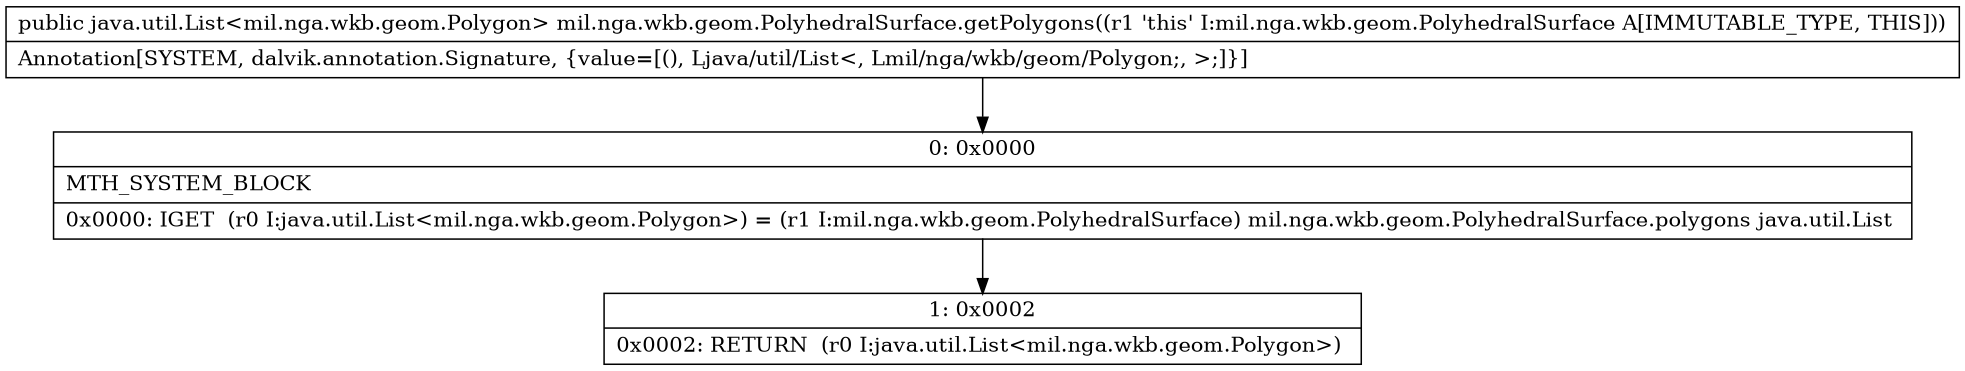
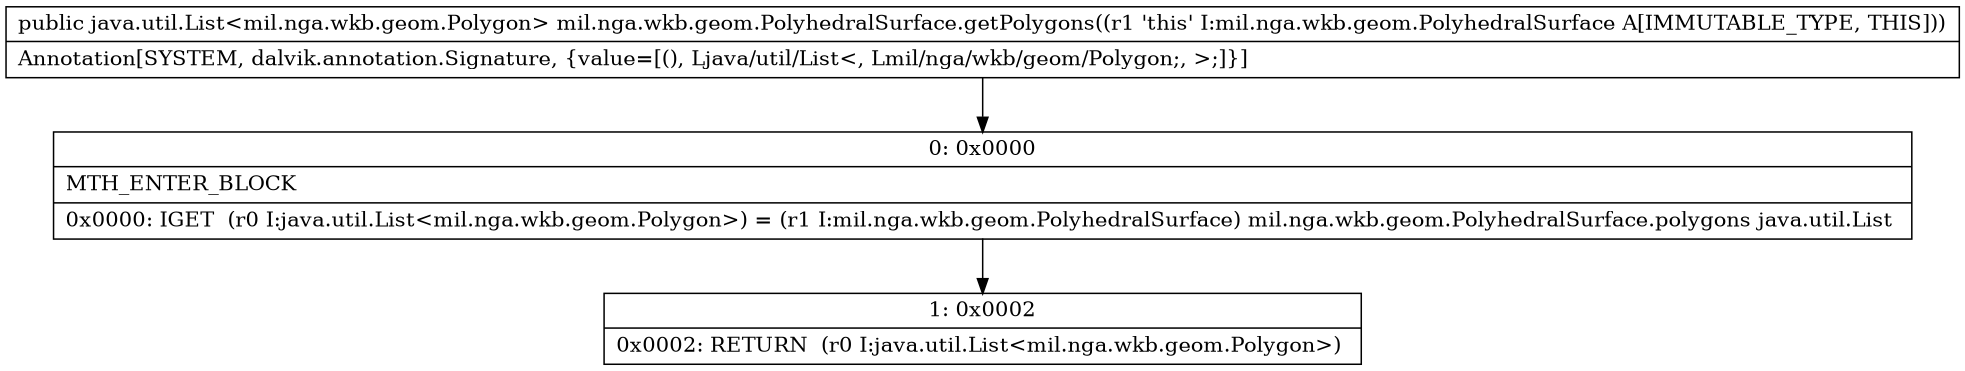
node "0: 0x0000": text "MTH_SYSTEM_BLOCK" -> "MTH_ENTER_BLOCK"
